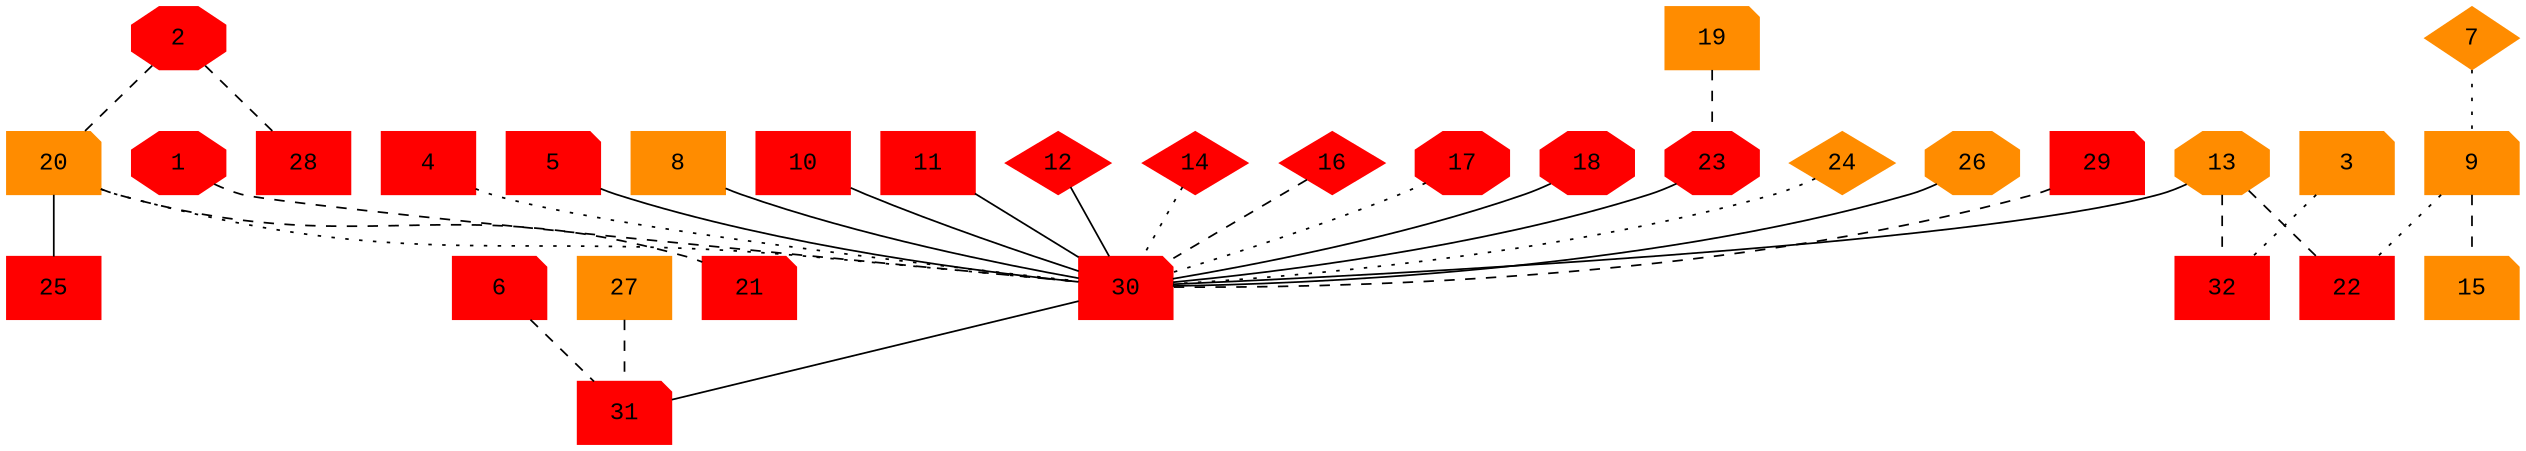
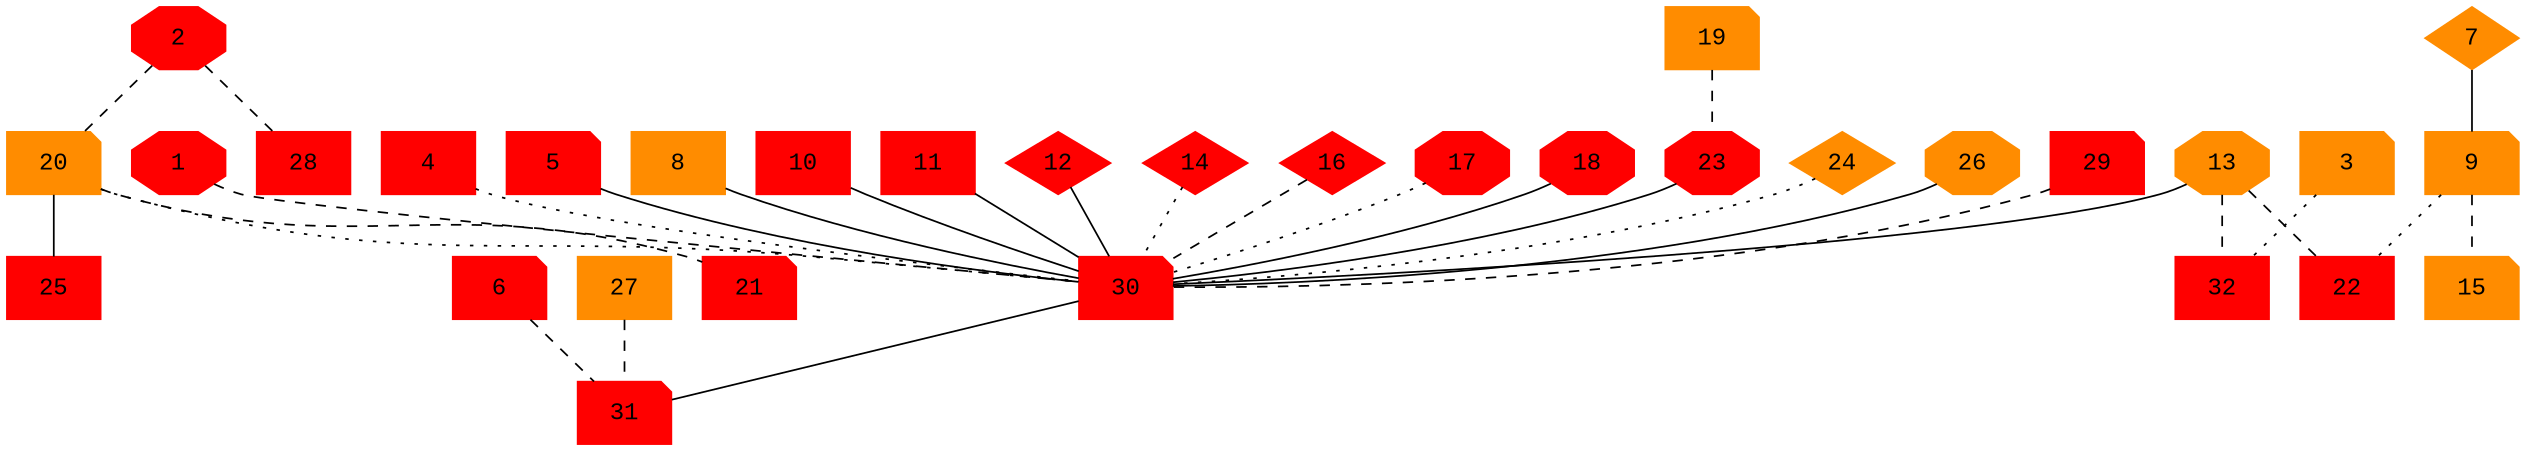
edge "7" -- "9": style dotted -> solid
